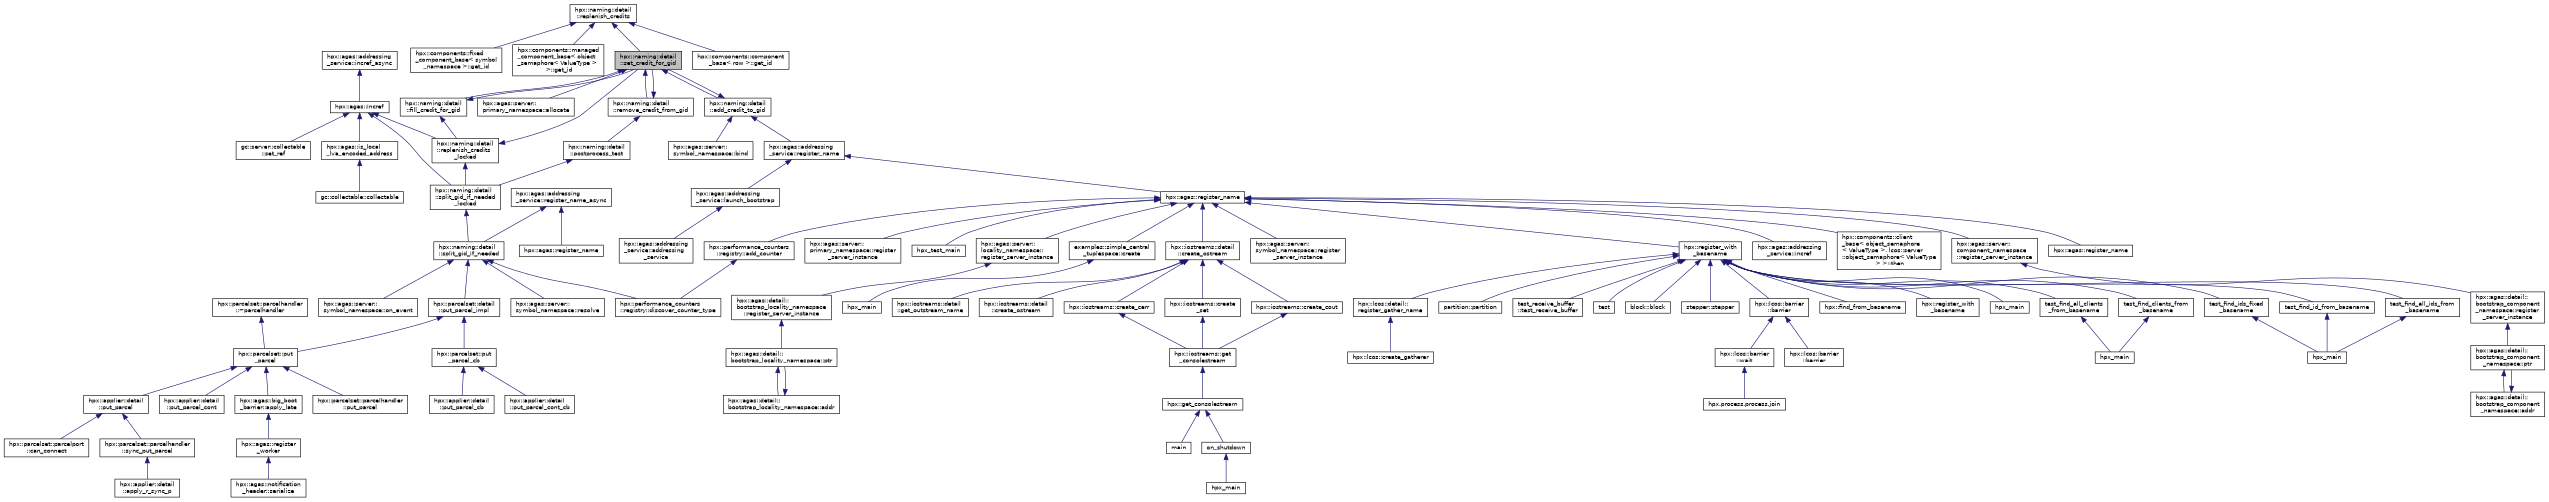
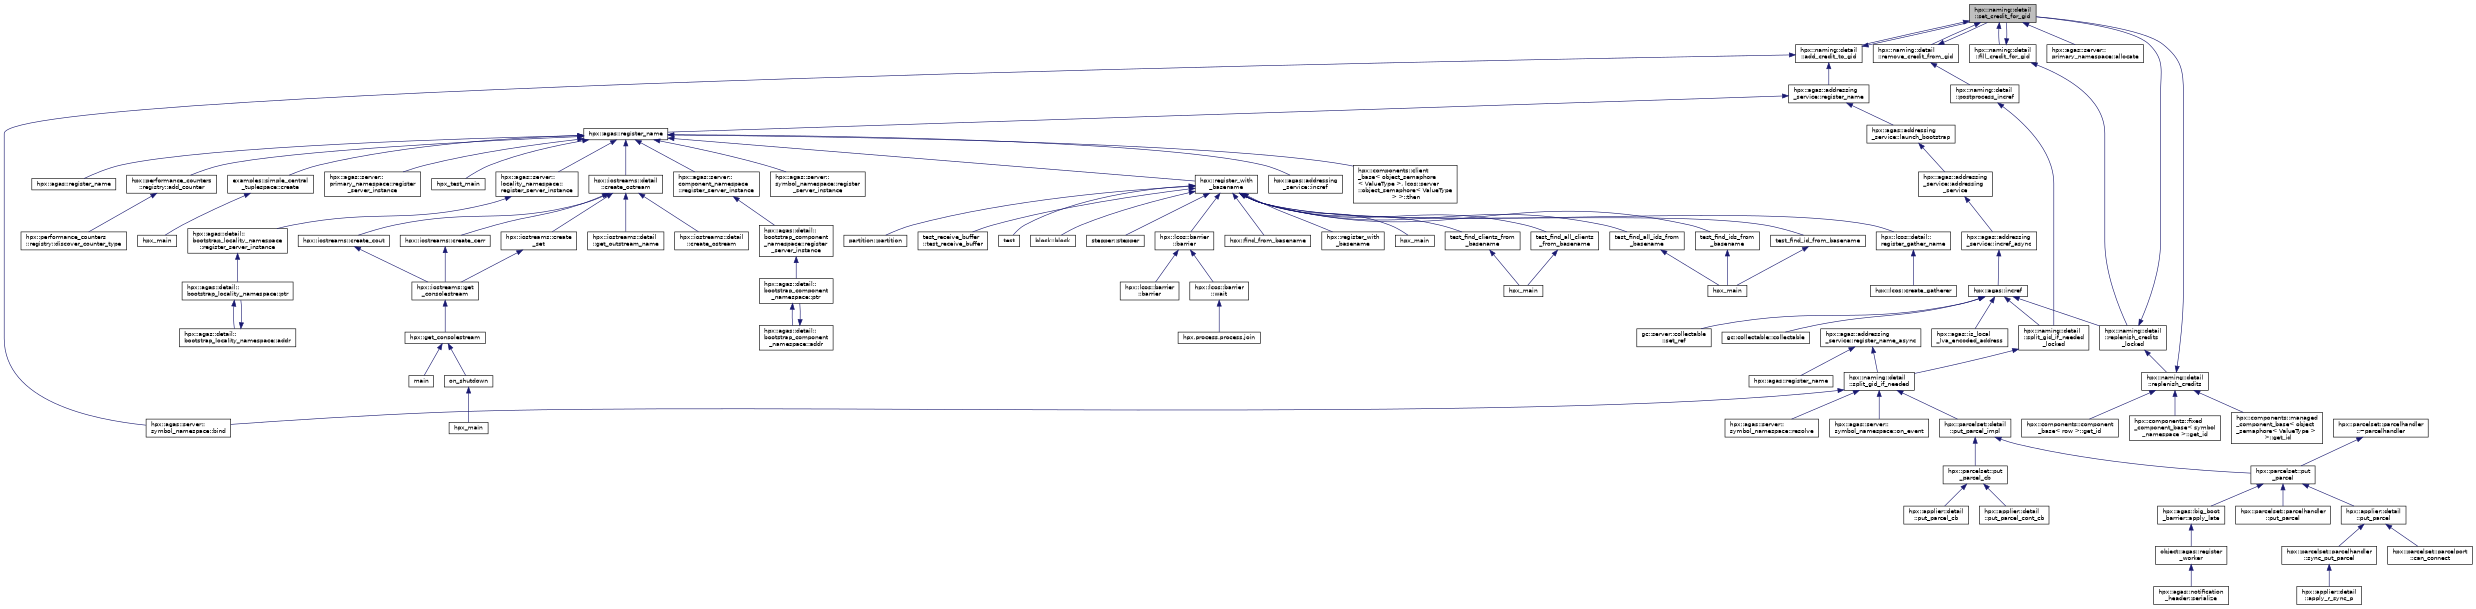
node "hpx::naming::detail ::postprocess_test": label "hpx::naming::detail ::postprocess_test" -> "hpx::naming::detail ::postprocess_incref"
edge "hpx::naming::detail ::split_gid_if_needed _locked" -> "hpx::naming::detail ::replenish_credits _locked": now "hpx::naming::detail ::replenish_credits" -> "hpx::naming::detail ::replenish_credits _locked"
edge "gc::collectable::collectable" -> "hpx::agas::is_local _lva_encoded_address": now "gc::collectable::collectable" -> "hpx::agas::incref"
edge "hpx::agas::addressing _service::incref_async" -> "hpx::agas::addressing _service::addressing _service": added
edge "hpx::performance_counters ::registry::discover_counter_type" -> "hpx::naming::detail ::split_gid_if_needed": now "hpx::agas::server:: symbol_namespace::bind" -> "hpx::naming::detail ::split_gid_if_needed"
node "test_find_ids_fixed _basename": label "test_find_ids_fixed _basename" -> "test_find_ids_from _basename"
node "hpx::applier::detail ::put_parcel_cont": removed
node "hpx::agas::register _worker": label "hpx::agas::register _worker" -> "object::agas::register _worker"
